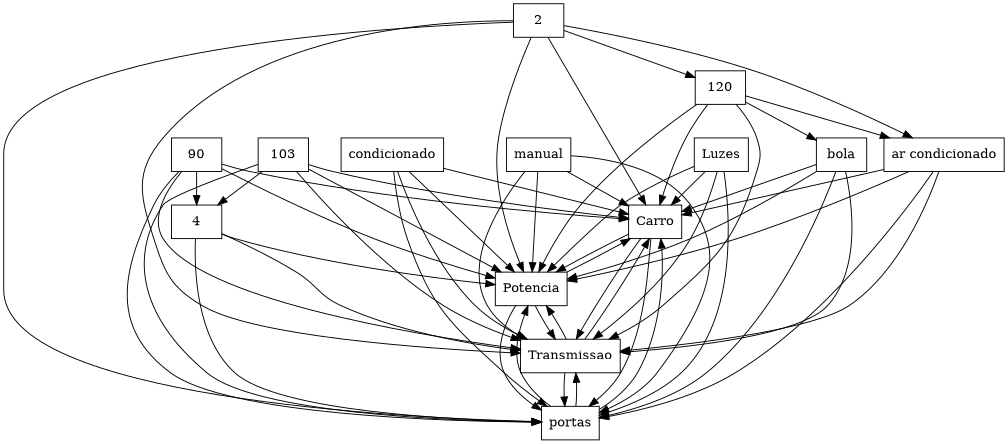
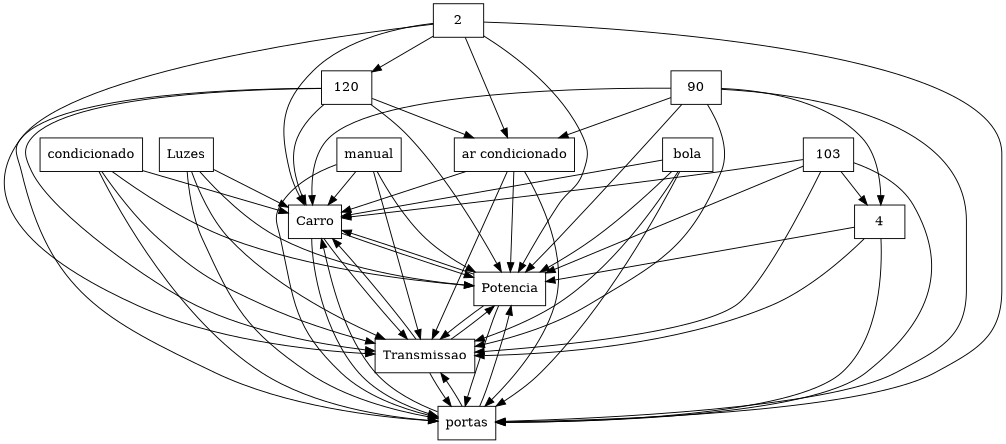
edge "90" -> "ar condicionado": added
edge "120" -> "bola": now "120" -> "portas"
